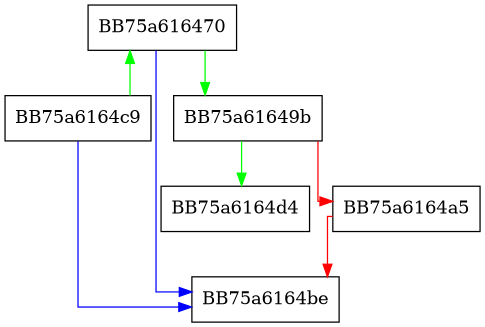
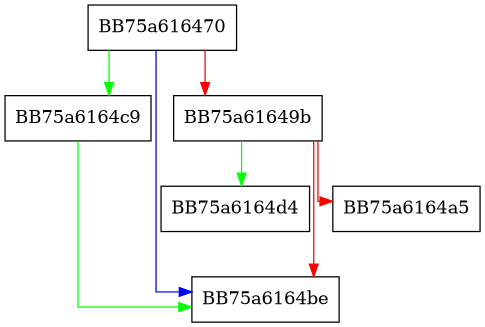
edge "BB75a616470" -> "BB75a61649b": color green -> red
edge "BB75a6164c9" -> "BB75a616470": reversed
edge "BB75a6164a5" -> "BB75a6164be": now "BB75a61649b" -> "BB75a6164be"
edge "BB75a6164c9" -> "BB75a6164be": color blue -> green
